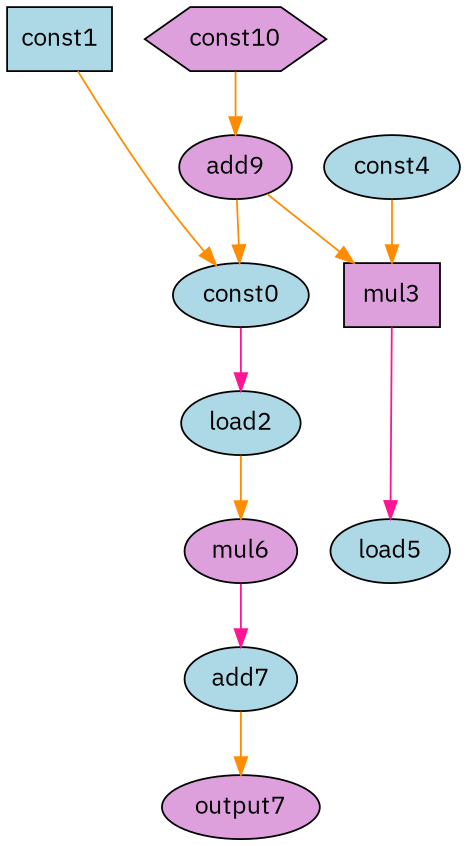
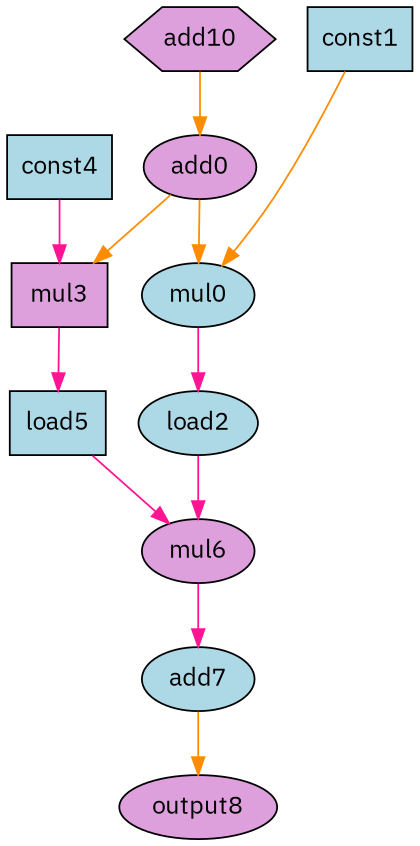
node "const10": label "const10" -> "add10"
node "add9": label "add9" -> "add0"
node "const4": shape ellipse -> box
edge "const4" -> "mul3": color darkorange -> deeppink
node "const0": label "const0" -> "mul0"
edge "load2" -> "mul6": color darkorange -> deeppink
edge "load5" -> "mul6": added
node "load5": shape ellipse -> box
node "output7": label "output7" -> "output8"
